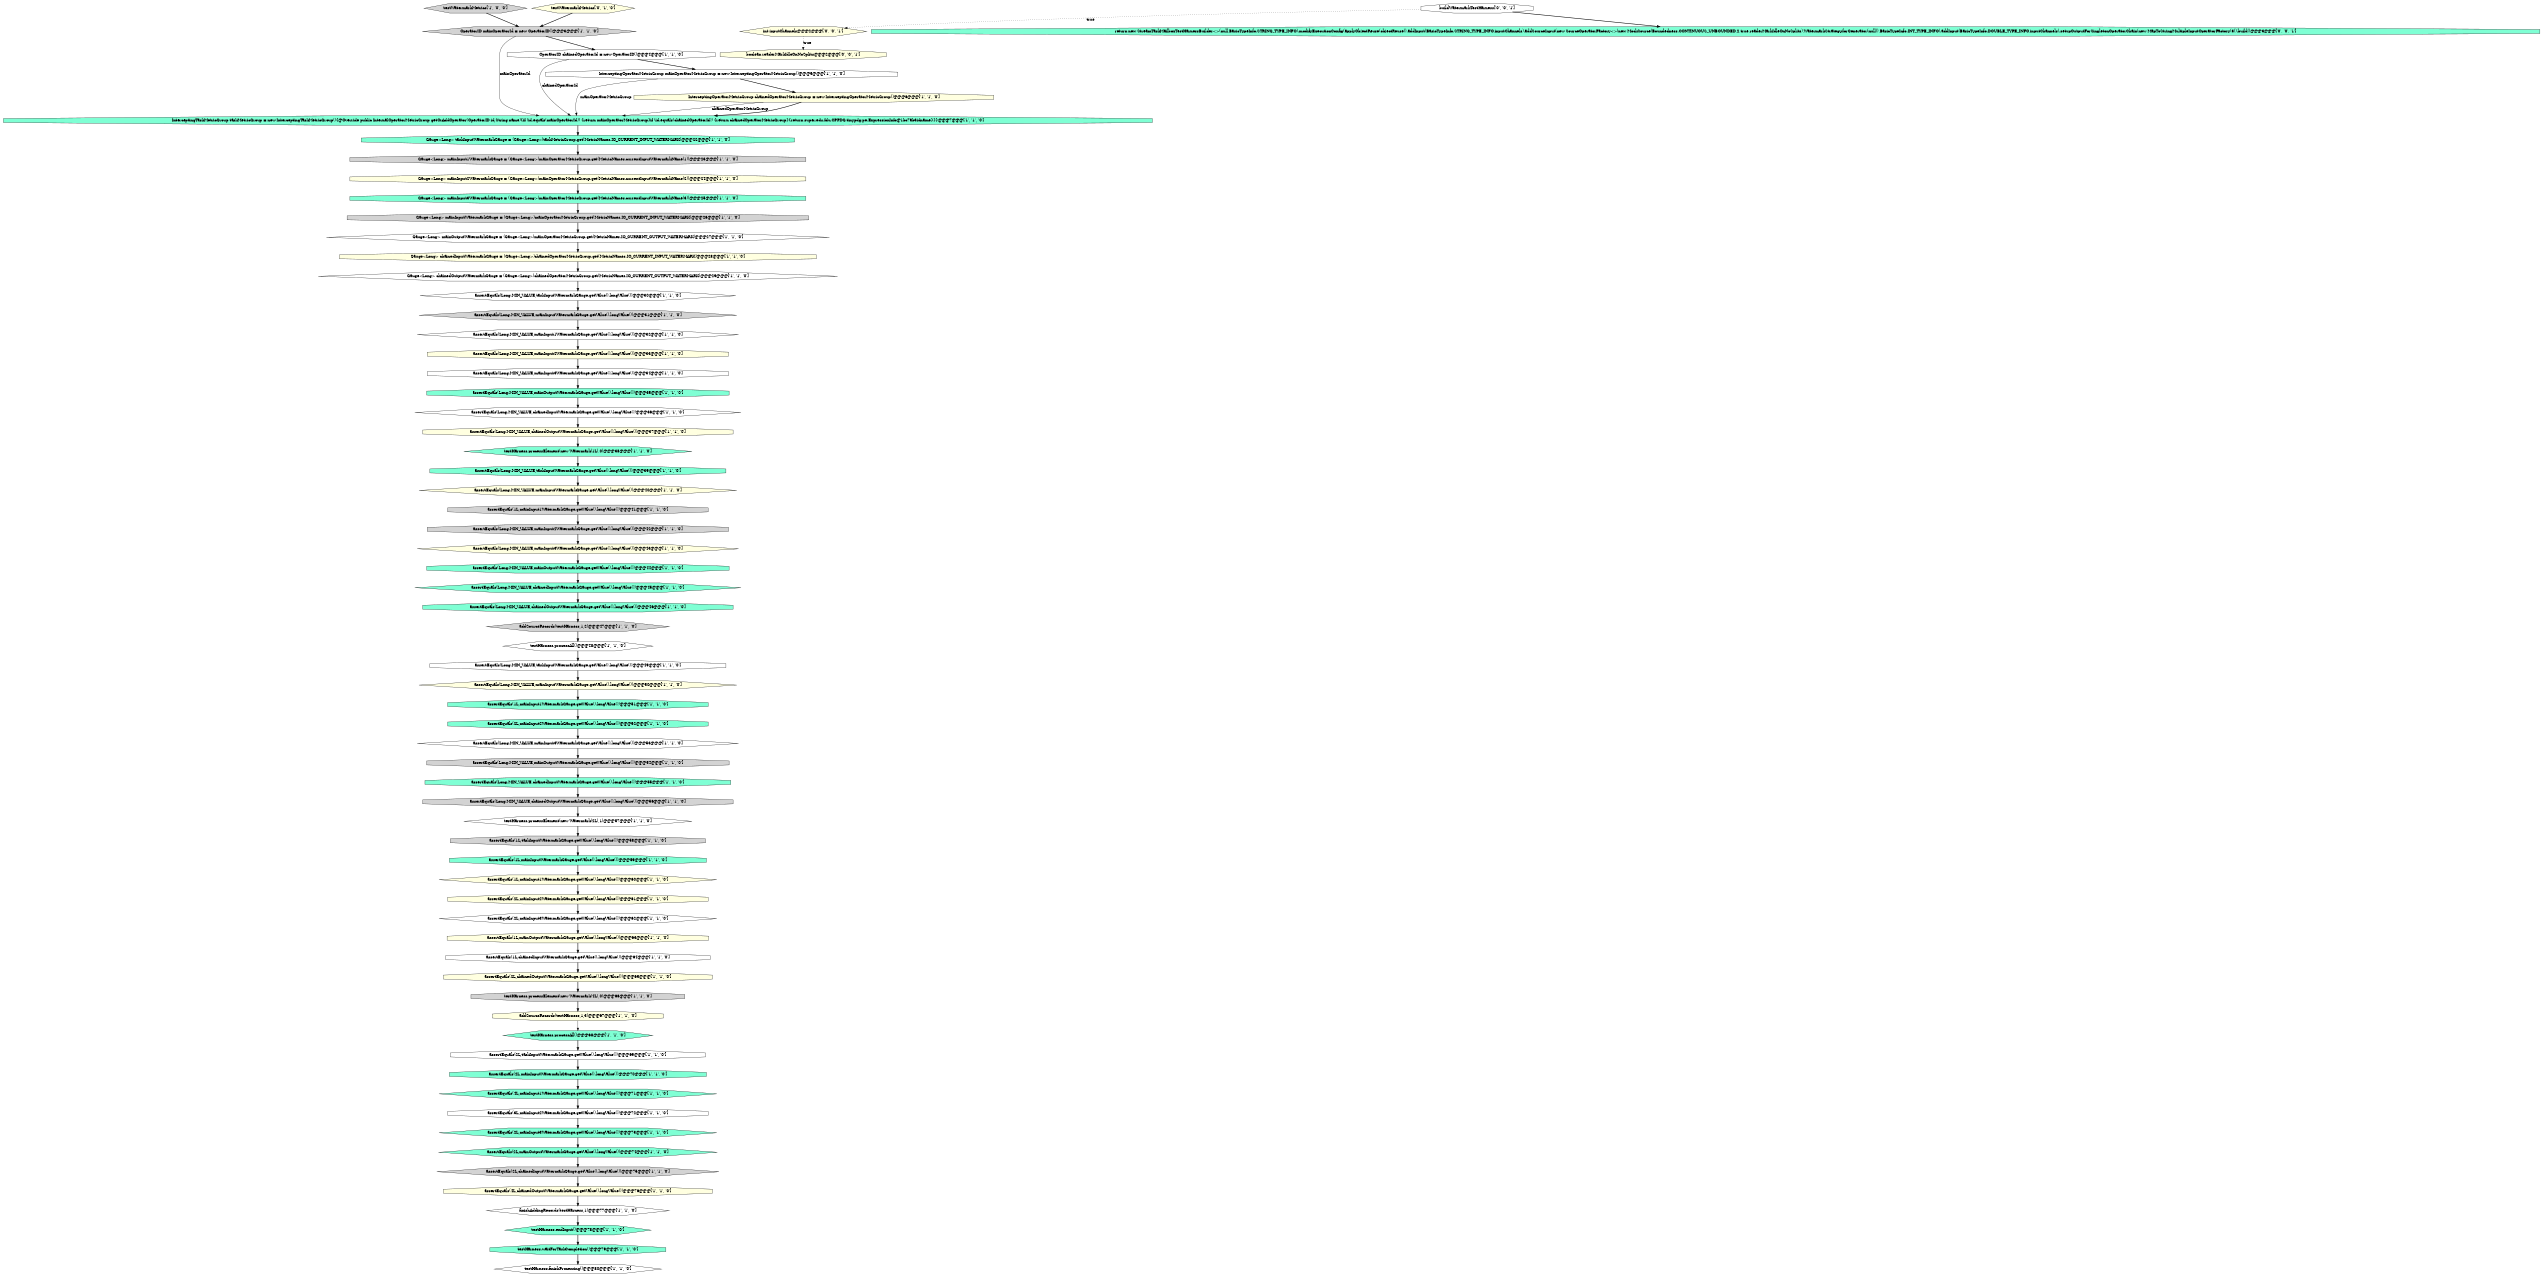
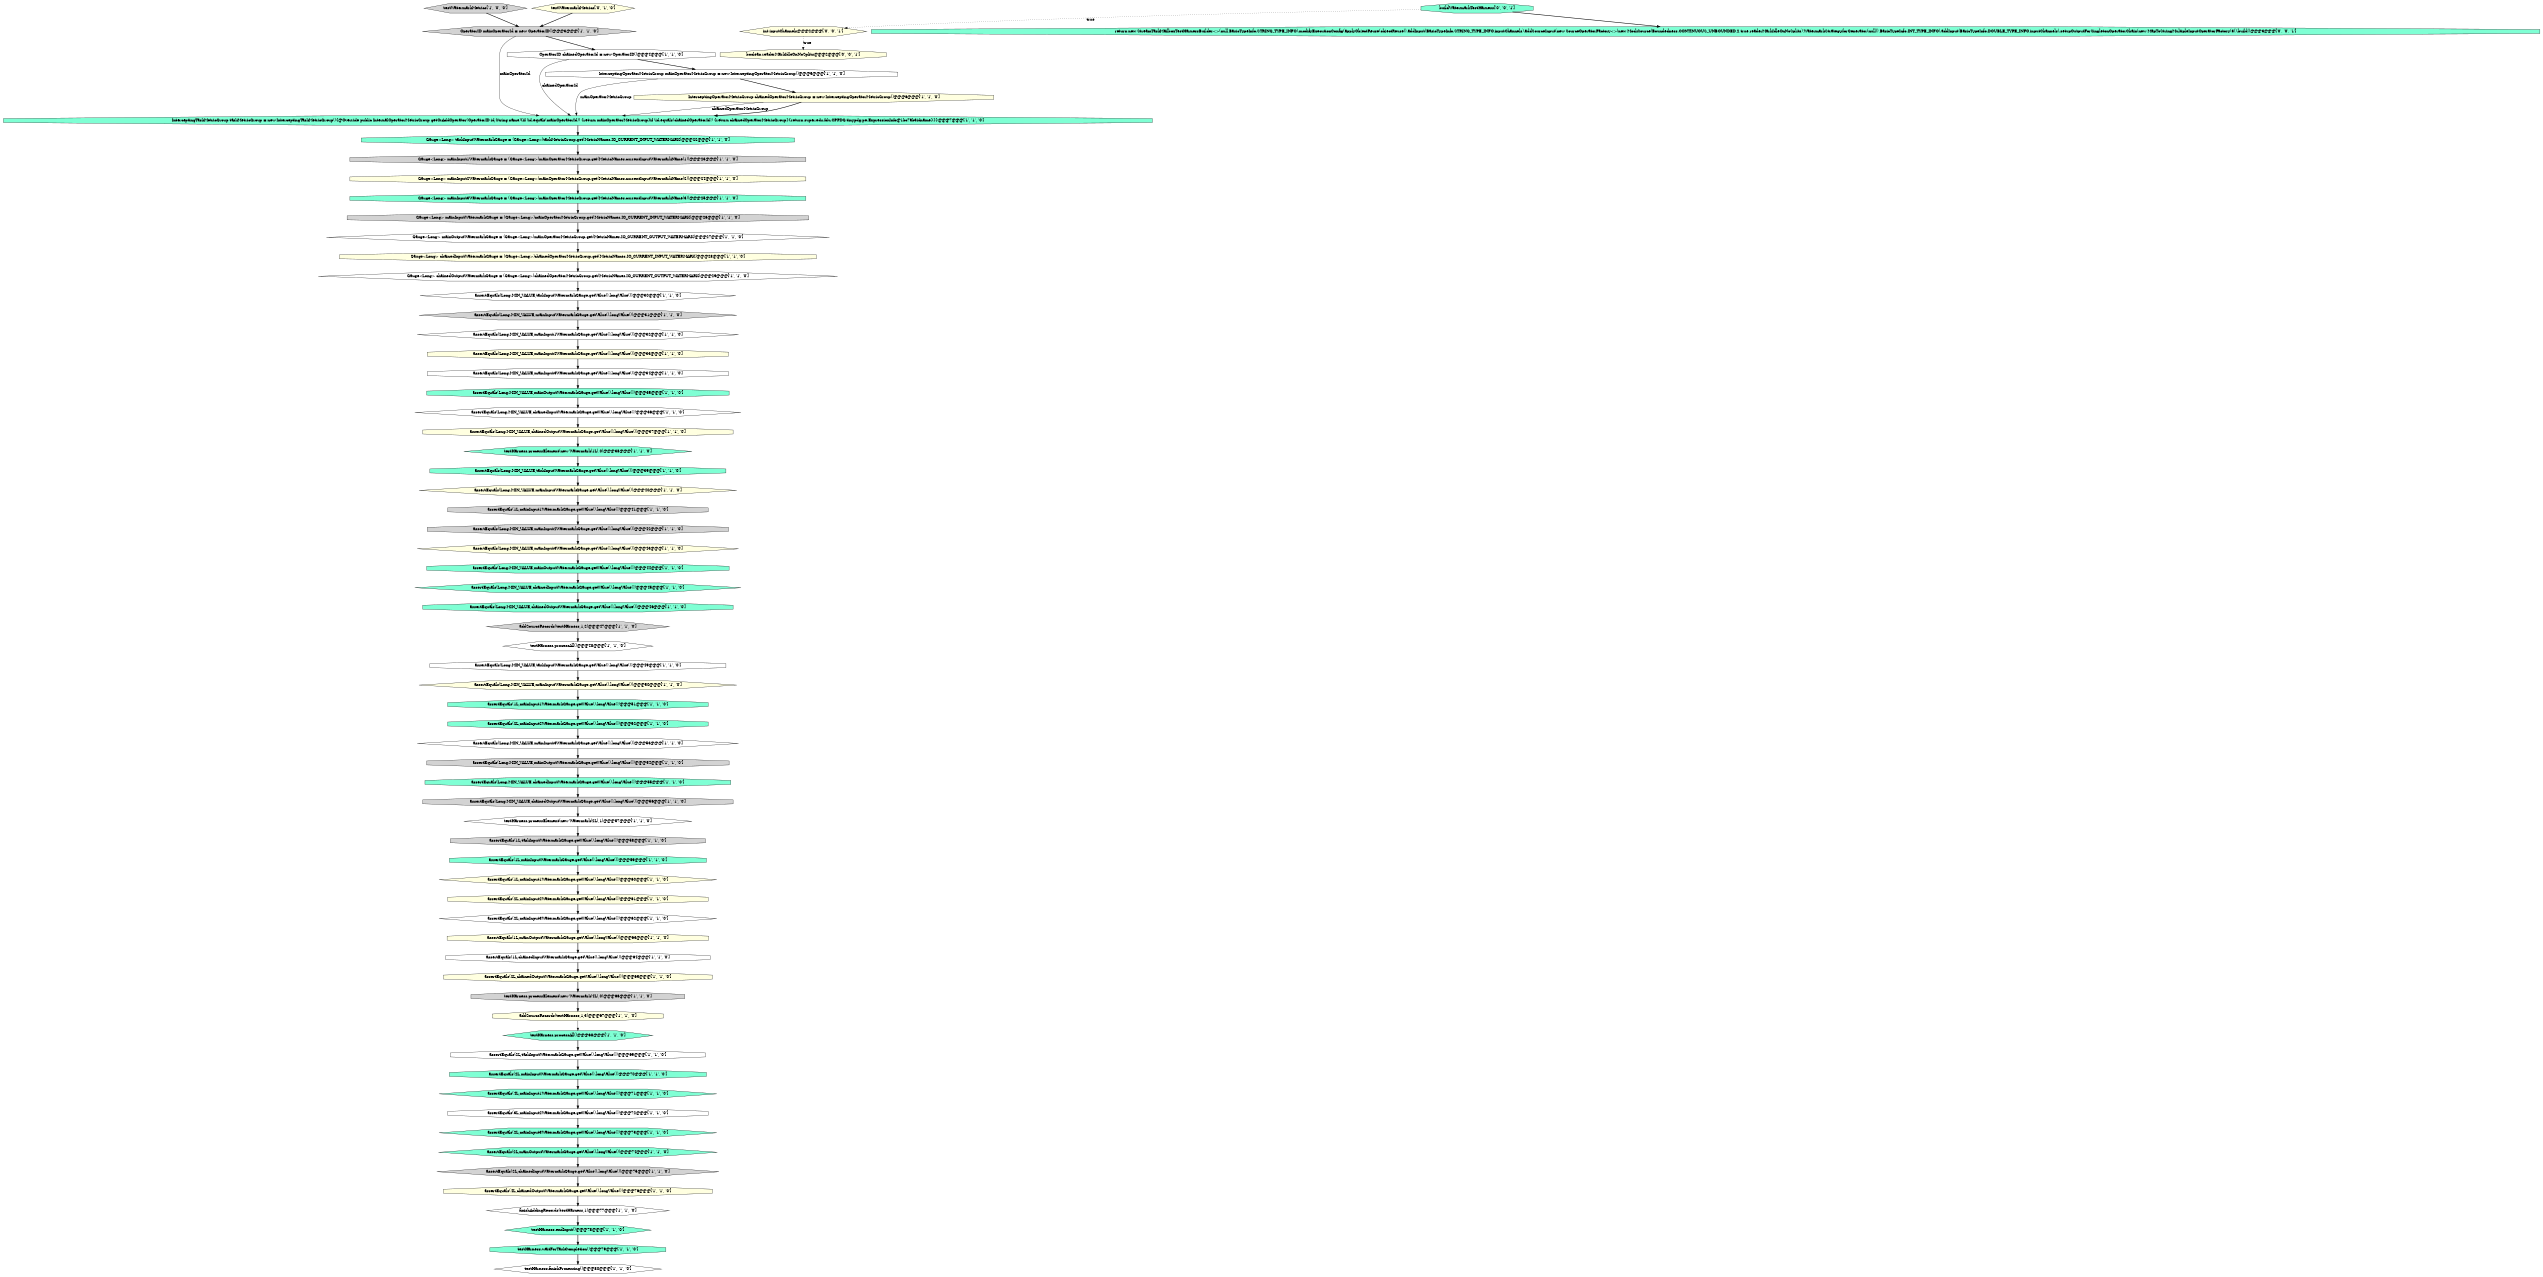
node "buildWatermarkTestHarness['0', '0', '1']": fillcolor white -> aquamarine
